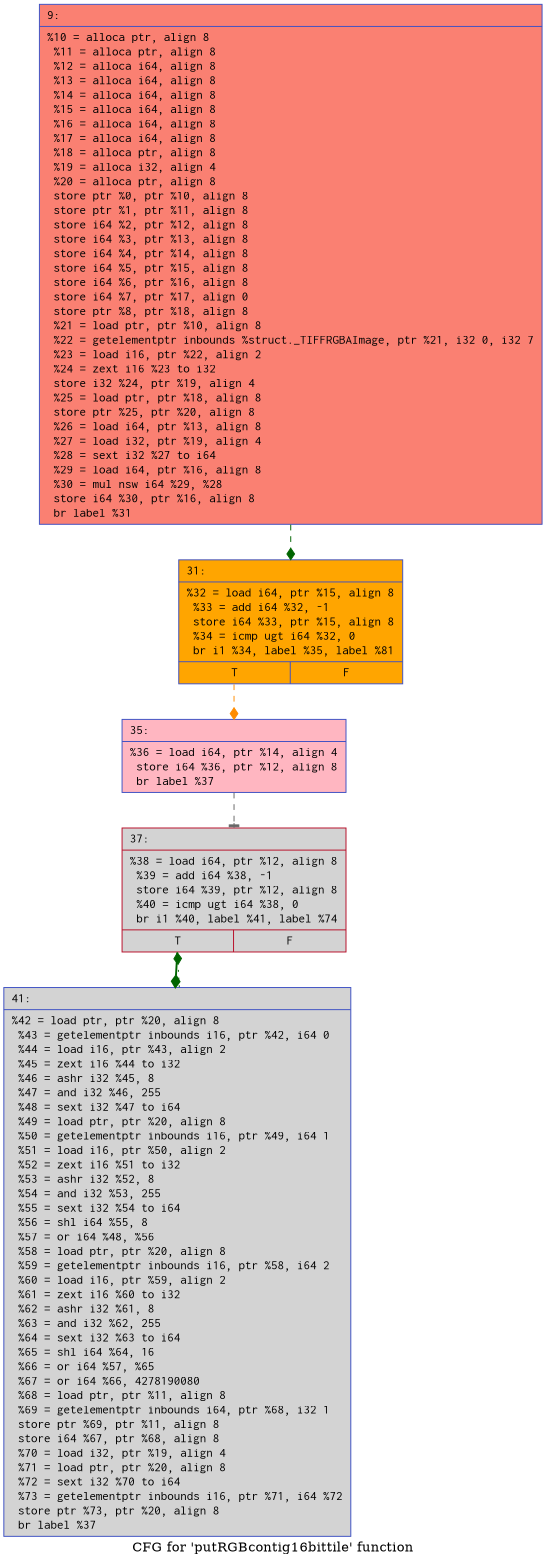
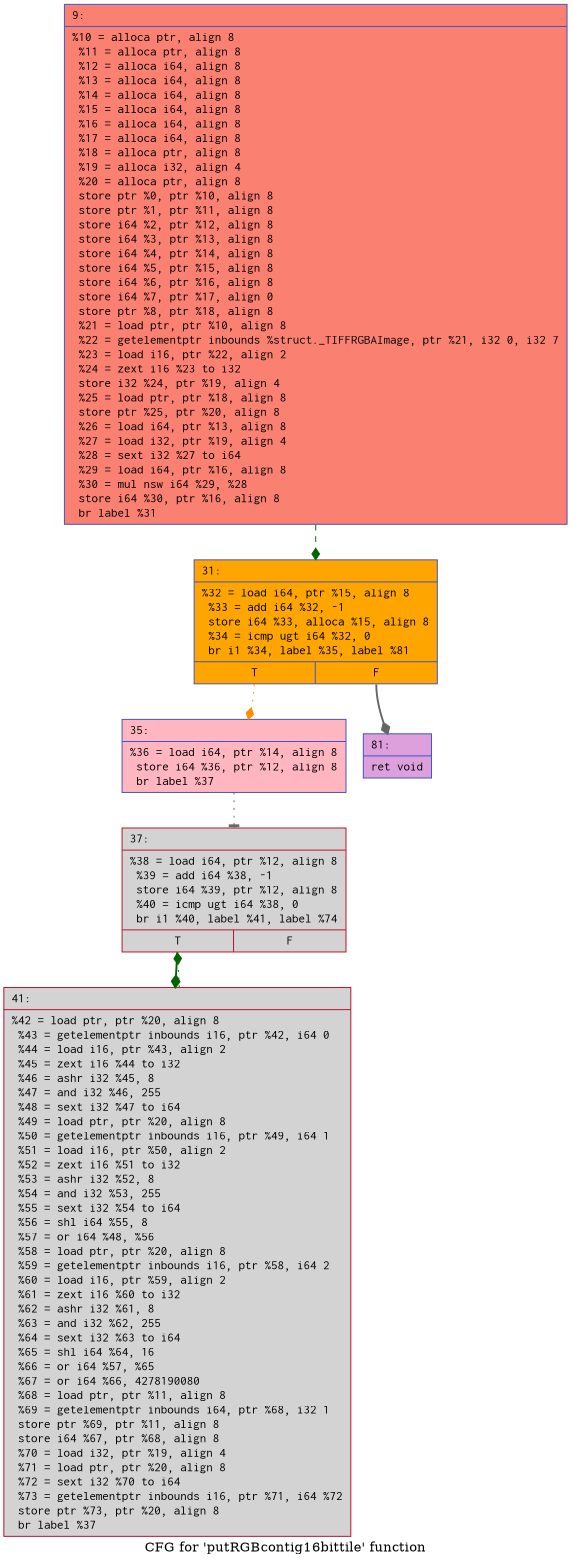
node "31:": text "store i64 %33, ptr %15, align 8" -> "store i64 %33, alloca %15, align 8"
edge "31:" -> "35:": style dashed -> dotted
node "35:": text "%36 = load i64, ptr %14, align 4" -> "%36 = load i64, ptr %14, align 8"
node "81:": added
edge "35:" -> "37:": style dashed -> dotted
node "41:": color #3d50c3ff -> #b70d28ff
